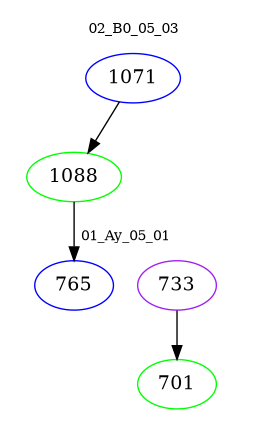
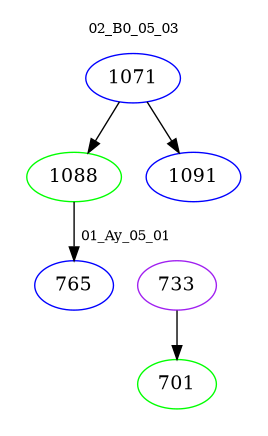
node "1091": added
